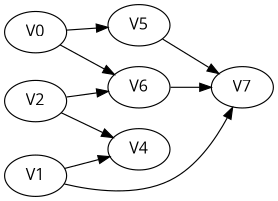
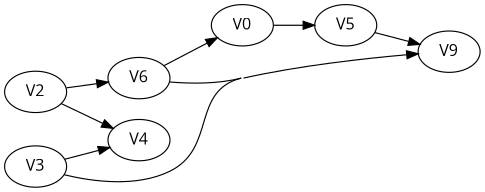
edge "V0" -> "V6": reversed
node "V7": label "V7" -> "V9"
node "V1": label "V1" -> "V3"
